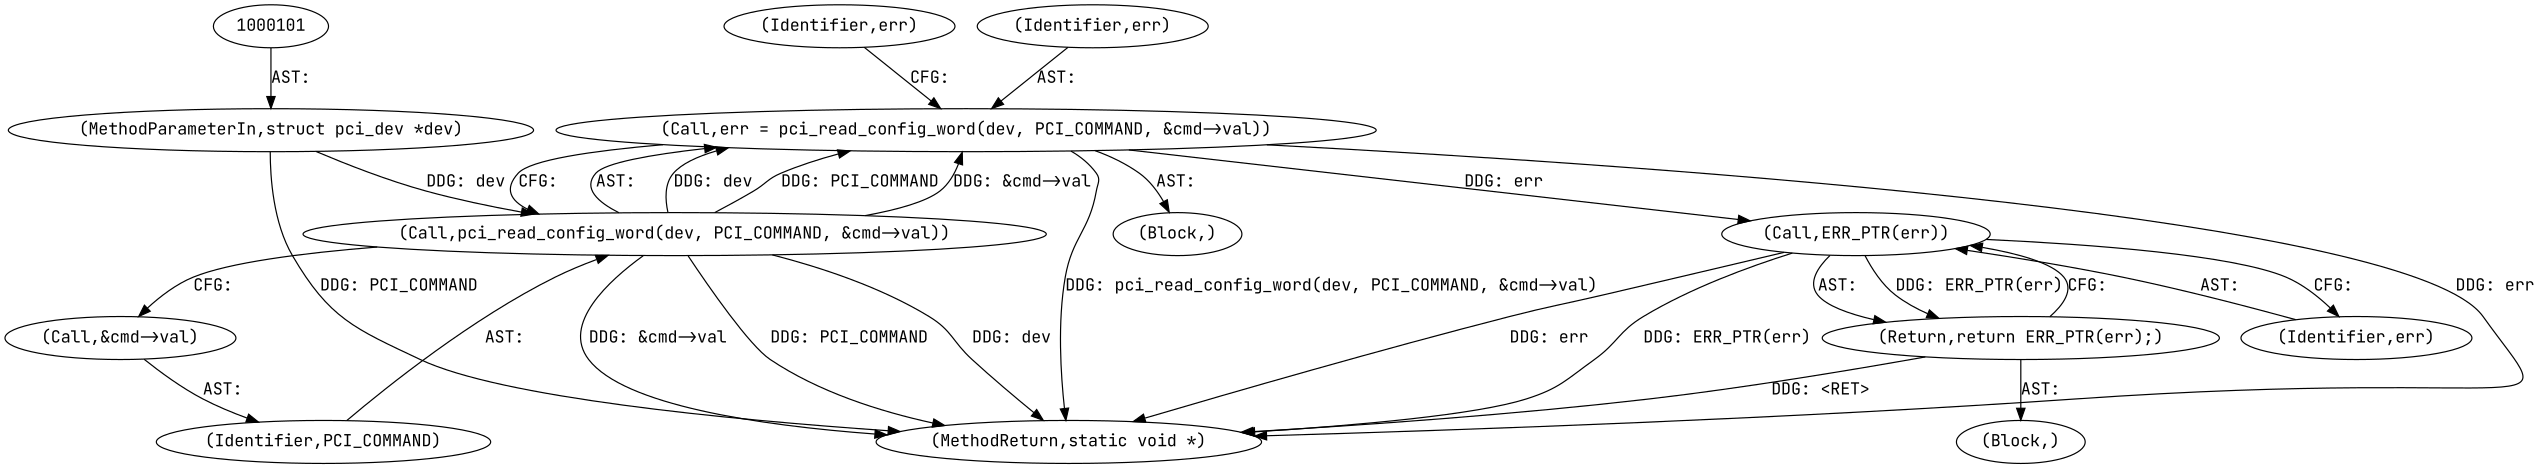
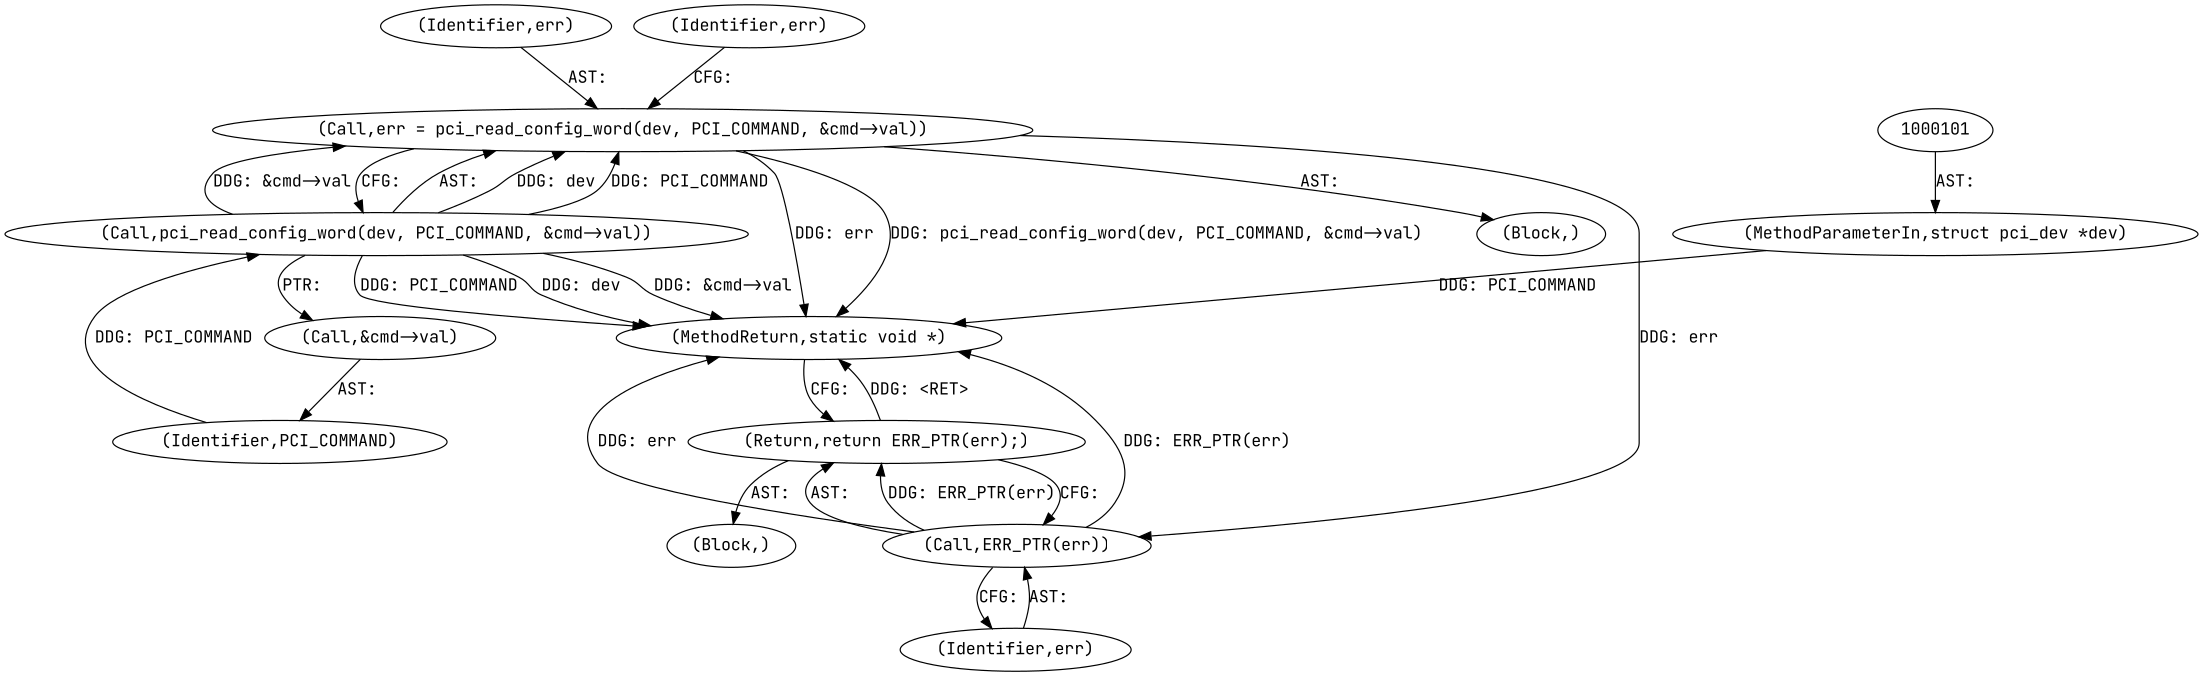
edge "(MethodParameterIn,struct pci_dev *dev)" -> "(Call,pci_read_config_word(dev, PCI_COMMAND, &cmd->val))": removed, label "DDG: dev"
edge "(Call,pci_read_config_word(dev, PCI_COMMAND, &cmd->val))" -> "(Call,&cmd->val)": label "CFG: " -> "PTR: "
edge "(Identifier,PCI_COMMAND)" -> "(Call,pci_read_config_word(dev, PCI_COMMAND, &cmd->val))": label "AST: " -> "DDG: PCI_COMMAND"
edge "(MethodReturn,static void *)" -> "(Return,return ERR_PTR(err);)": added, label "CFG:"
